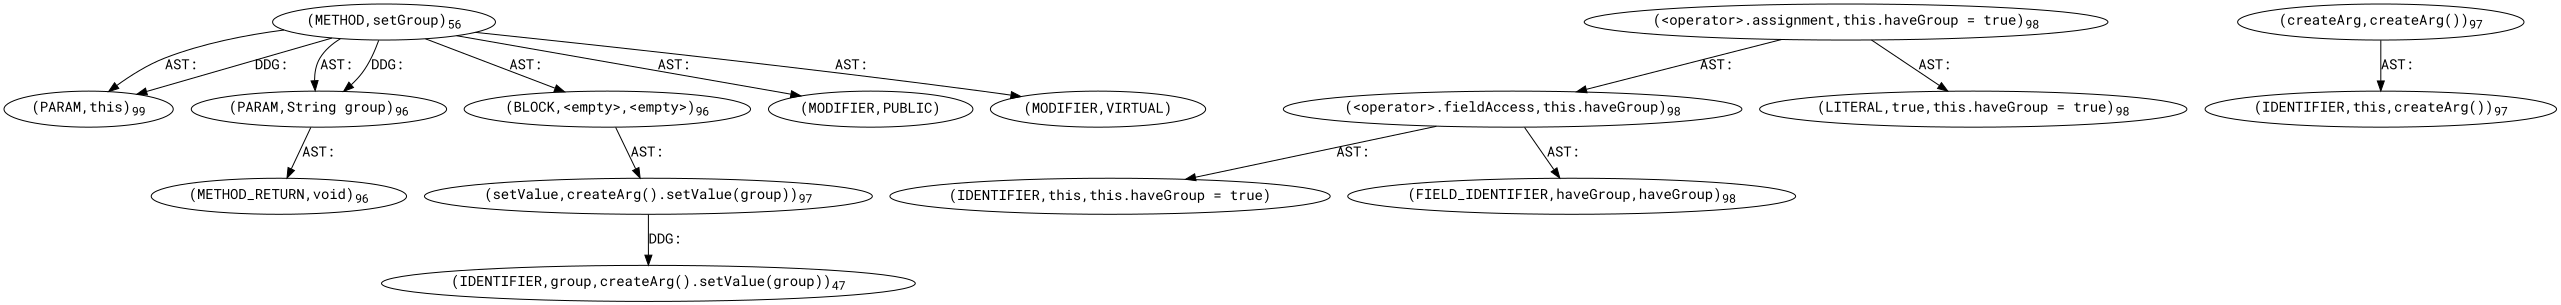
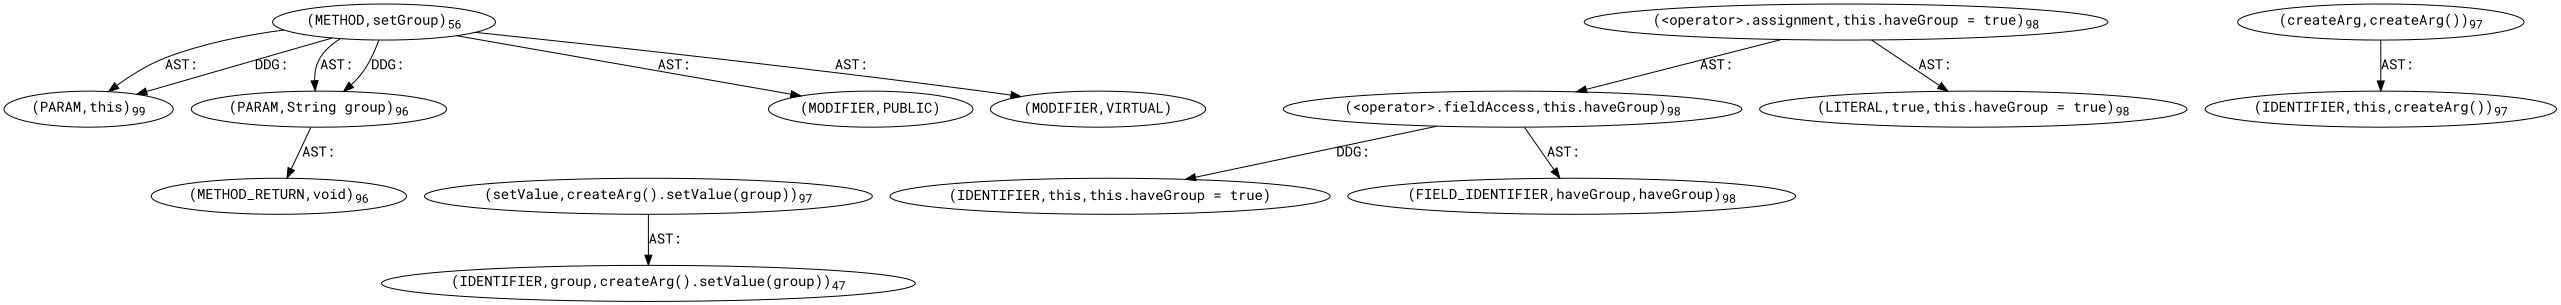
node "(BLOCK,<empty>,<empty>)": removed
edge "(<operator>.fieldAccess,this.haveGroup)" -> "(IDENTIFIER,this,this.haveGroup = true)": label "AST: " -> "DDG: "
edge "(setValue,createArg().setValue(group))" -> "(IDENTIFIER,group,createArg().setValue(group))": label "DDG: " -> "AST: "
